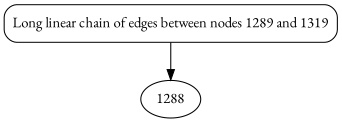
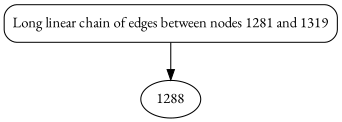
node "Long linear chain of edges between nodes 1289 and 1319": label "Long linear chain of edges between nodes 1289 and 1319" -> "Long linear chain of edges between nodes 1281 and 1319"
